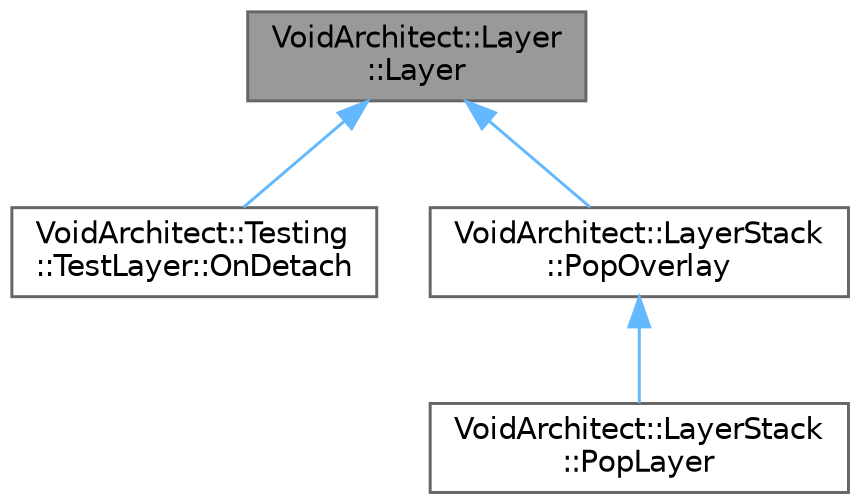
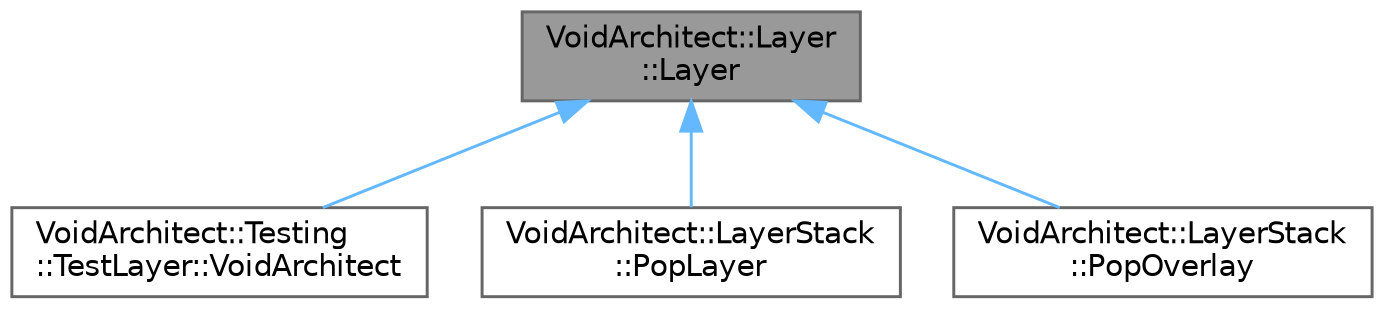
node "VoidArchitect::Testing ::TestLayer::OnDetach": label "VoidArchitect::Testing ::TestLayer::OnDetach" -> "VoidArchitect::Testing ::TestLayer::VoidArchitect"
edge "VoidArchitect::LayerStack ::PopLayer" -> "VoidArchitect::LayerStack ::PopOverlay": now "VoidArchitect::LayerStack ::PopLayer" -> "VoidArchitect::Layer ::Layer"
